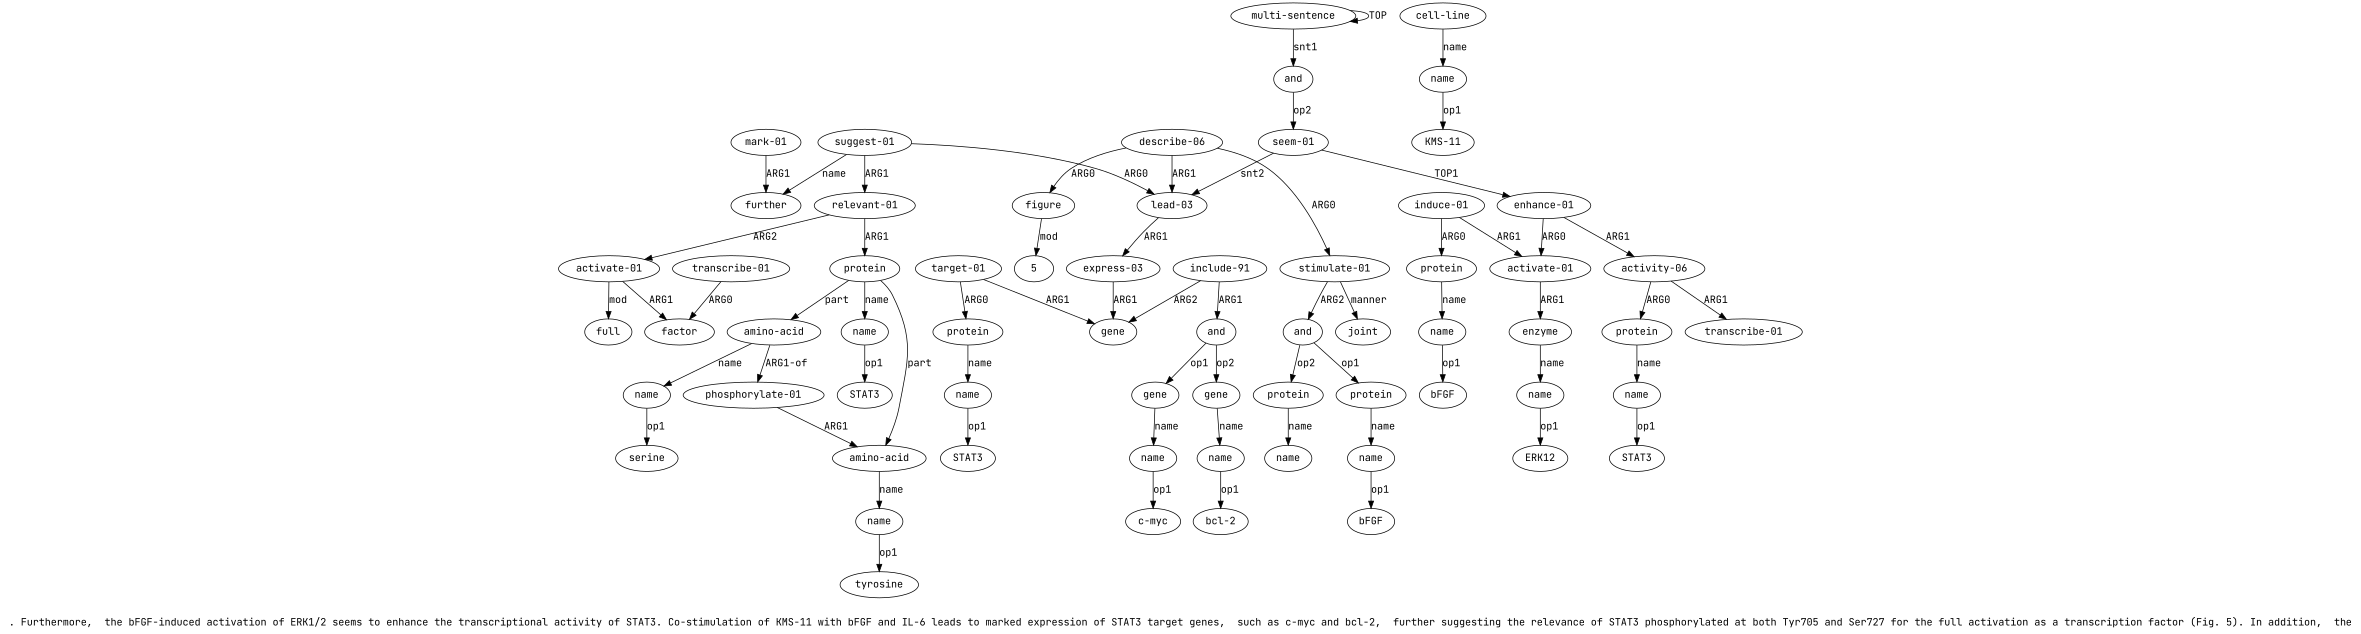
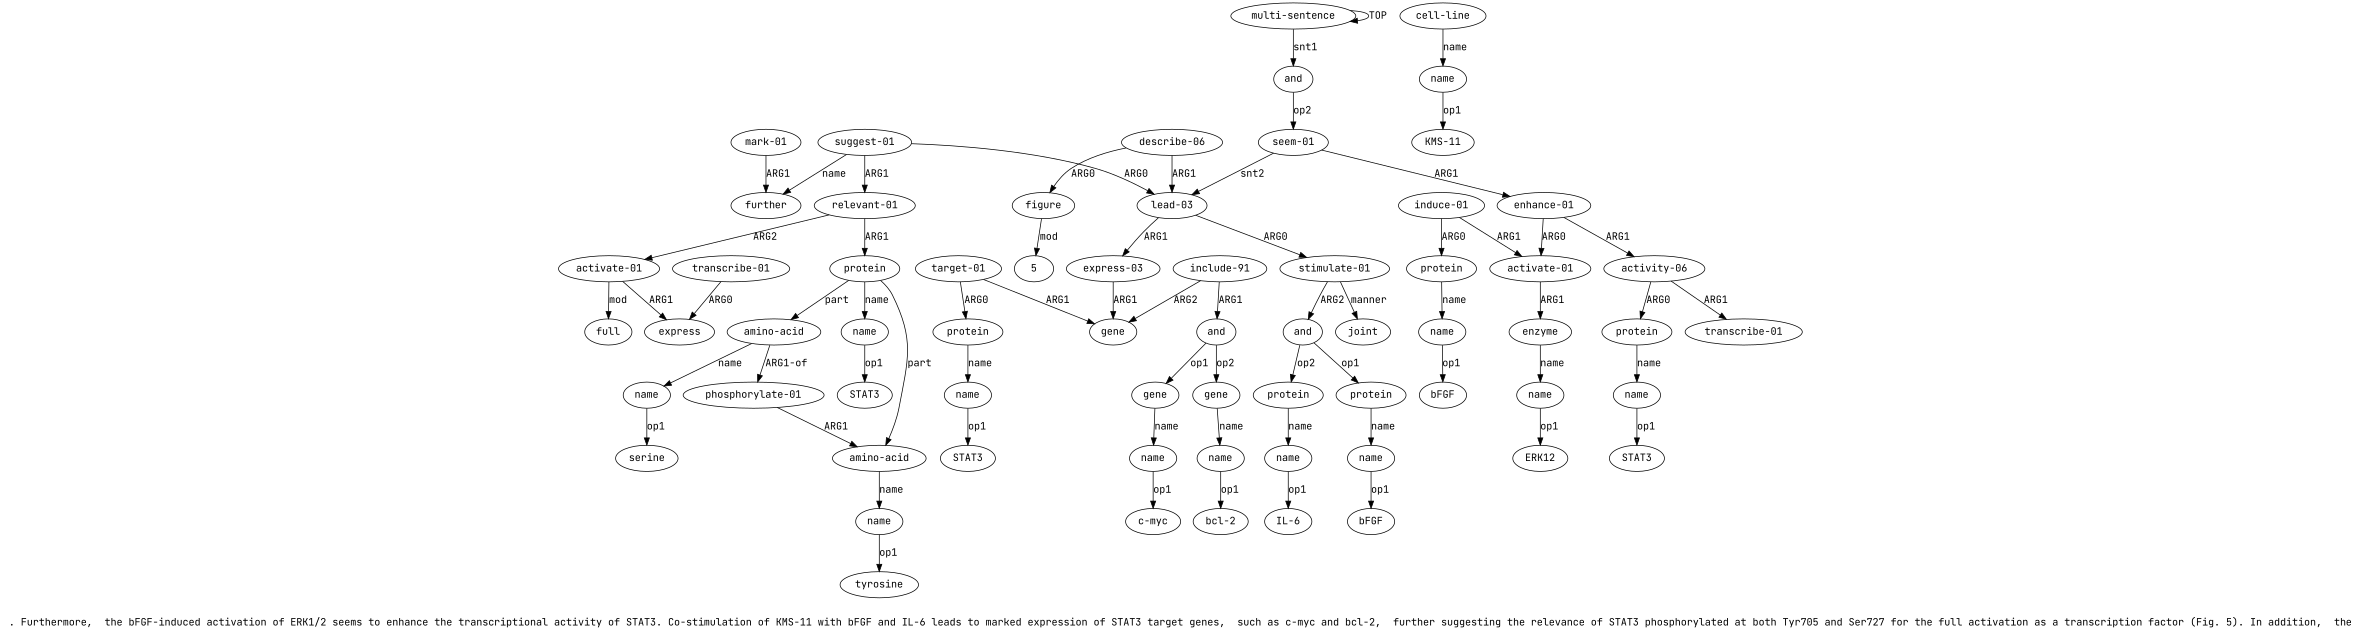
edge "seem-01" -> "enhance-01": label "TOP1" -> "ARG1"
edge "describe-06" -> "stimulate-01": now "lead-03" -> "stimulate-01"
node "factor": label "factor" -> "express"
node "IL-6": added
